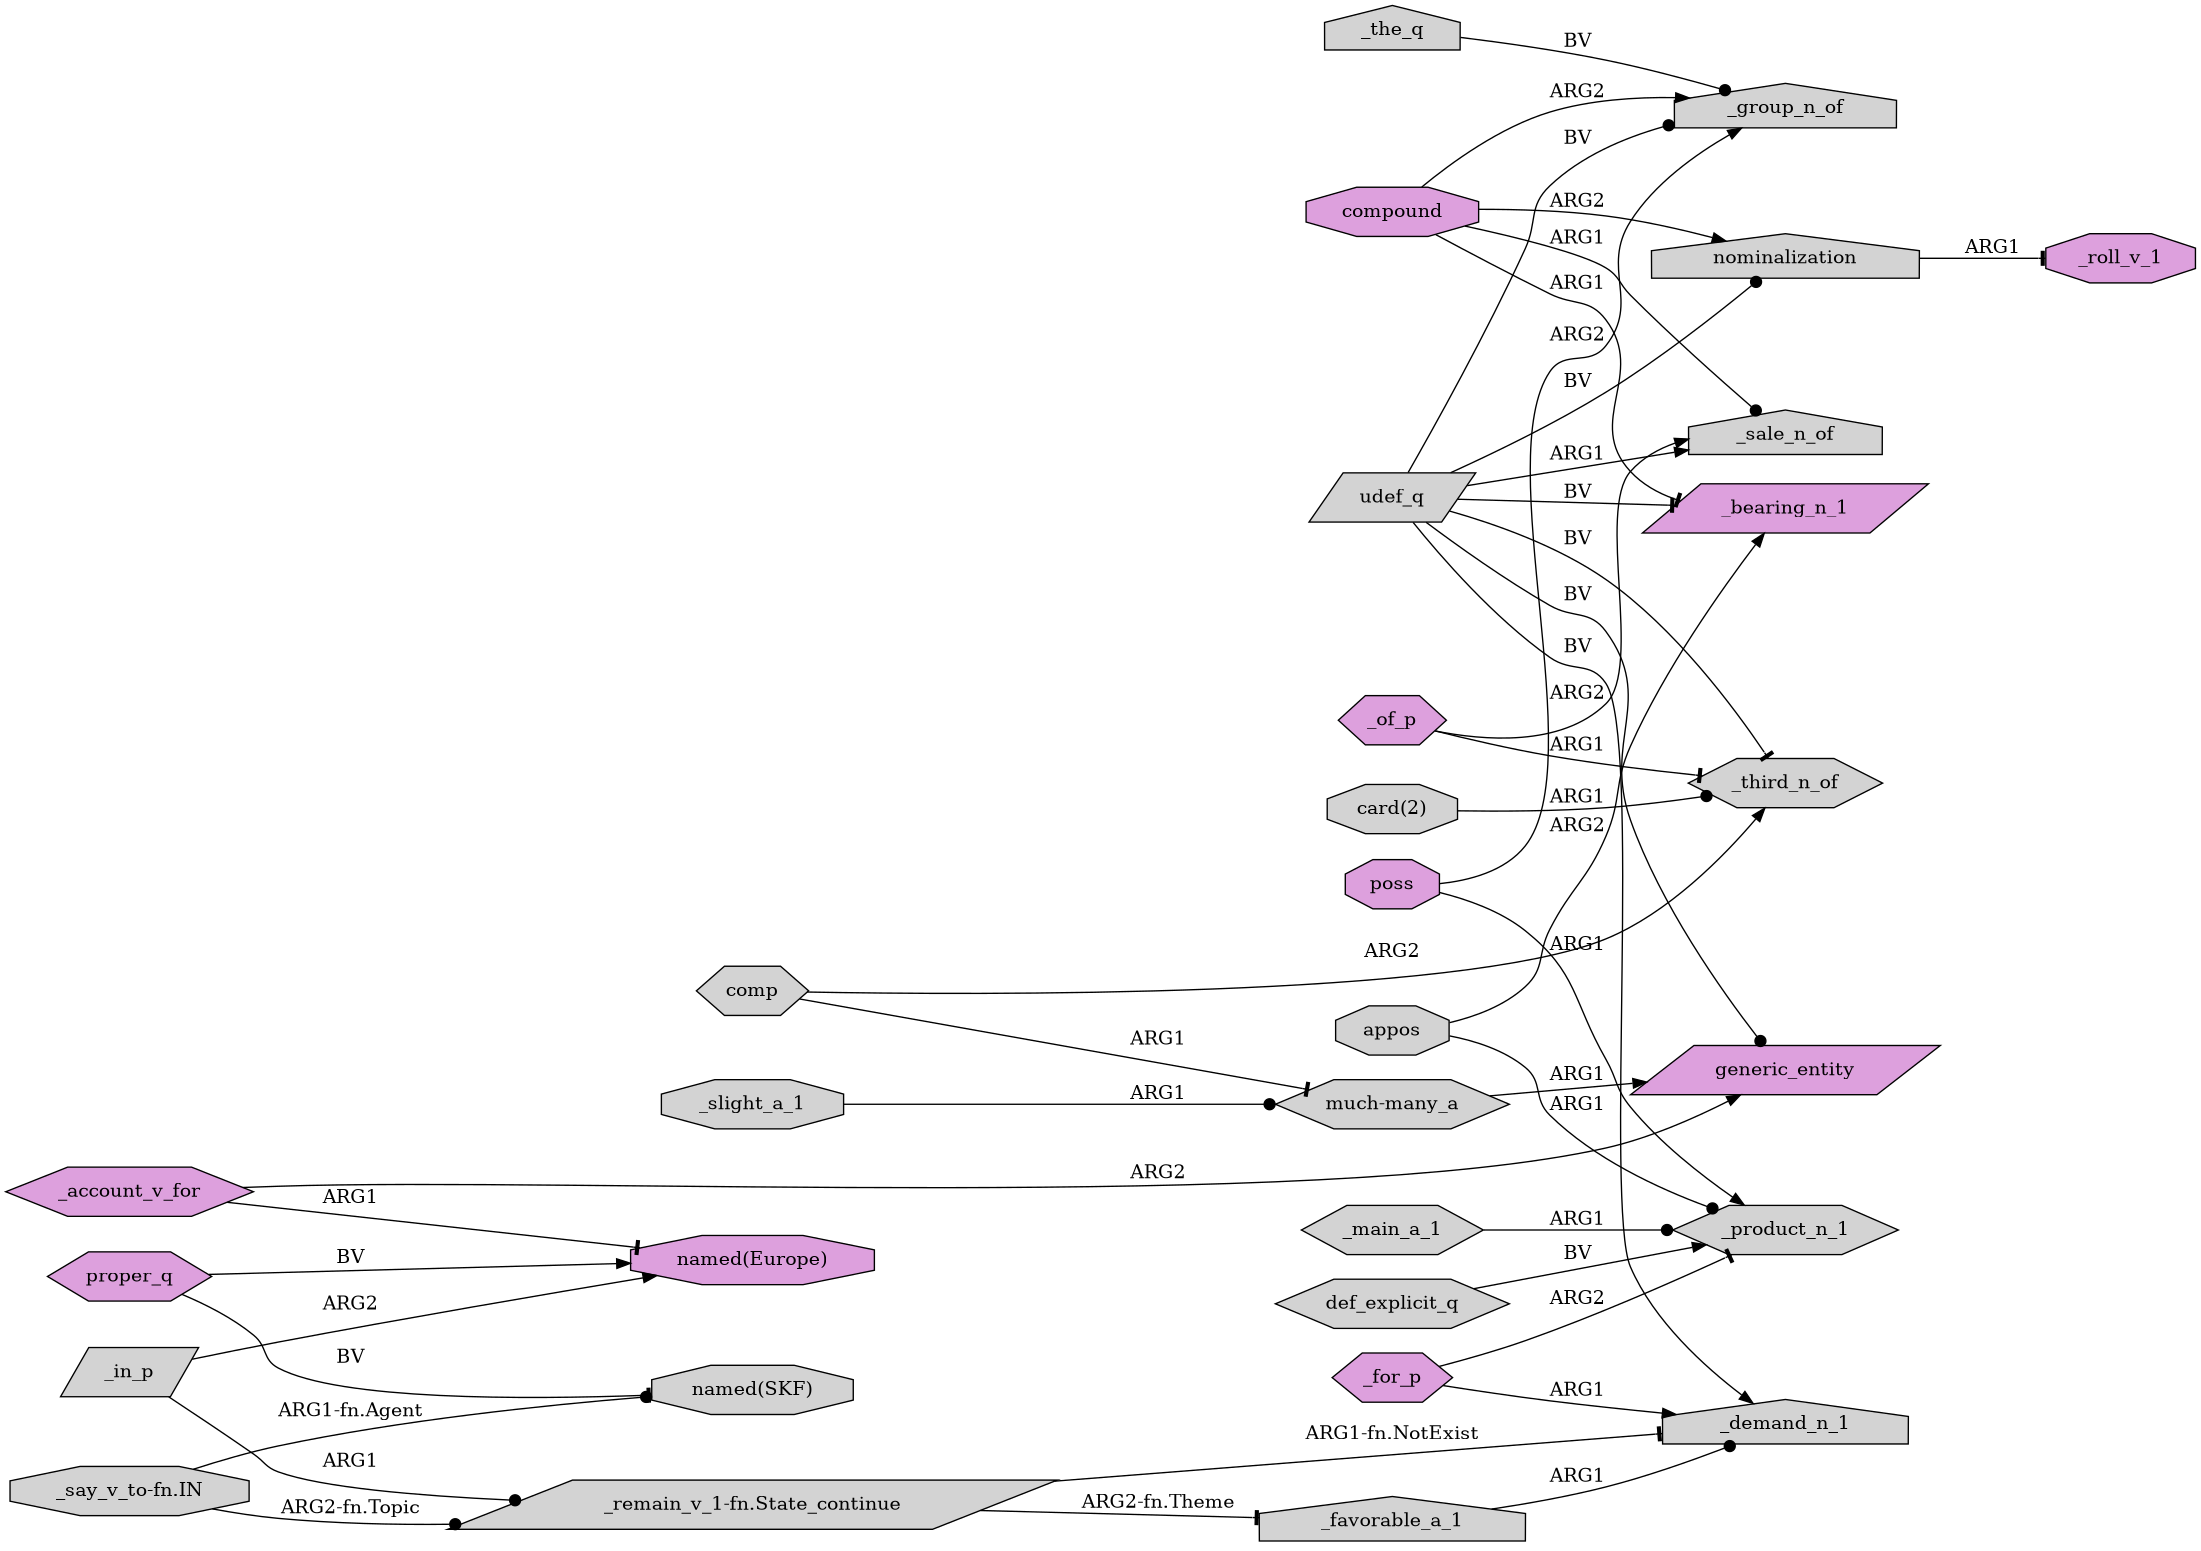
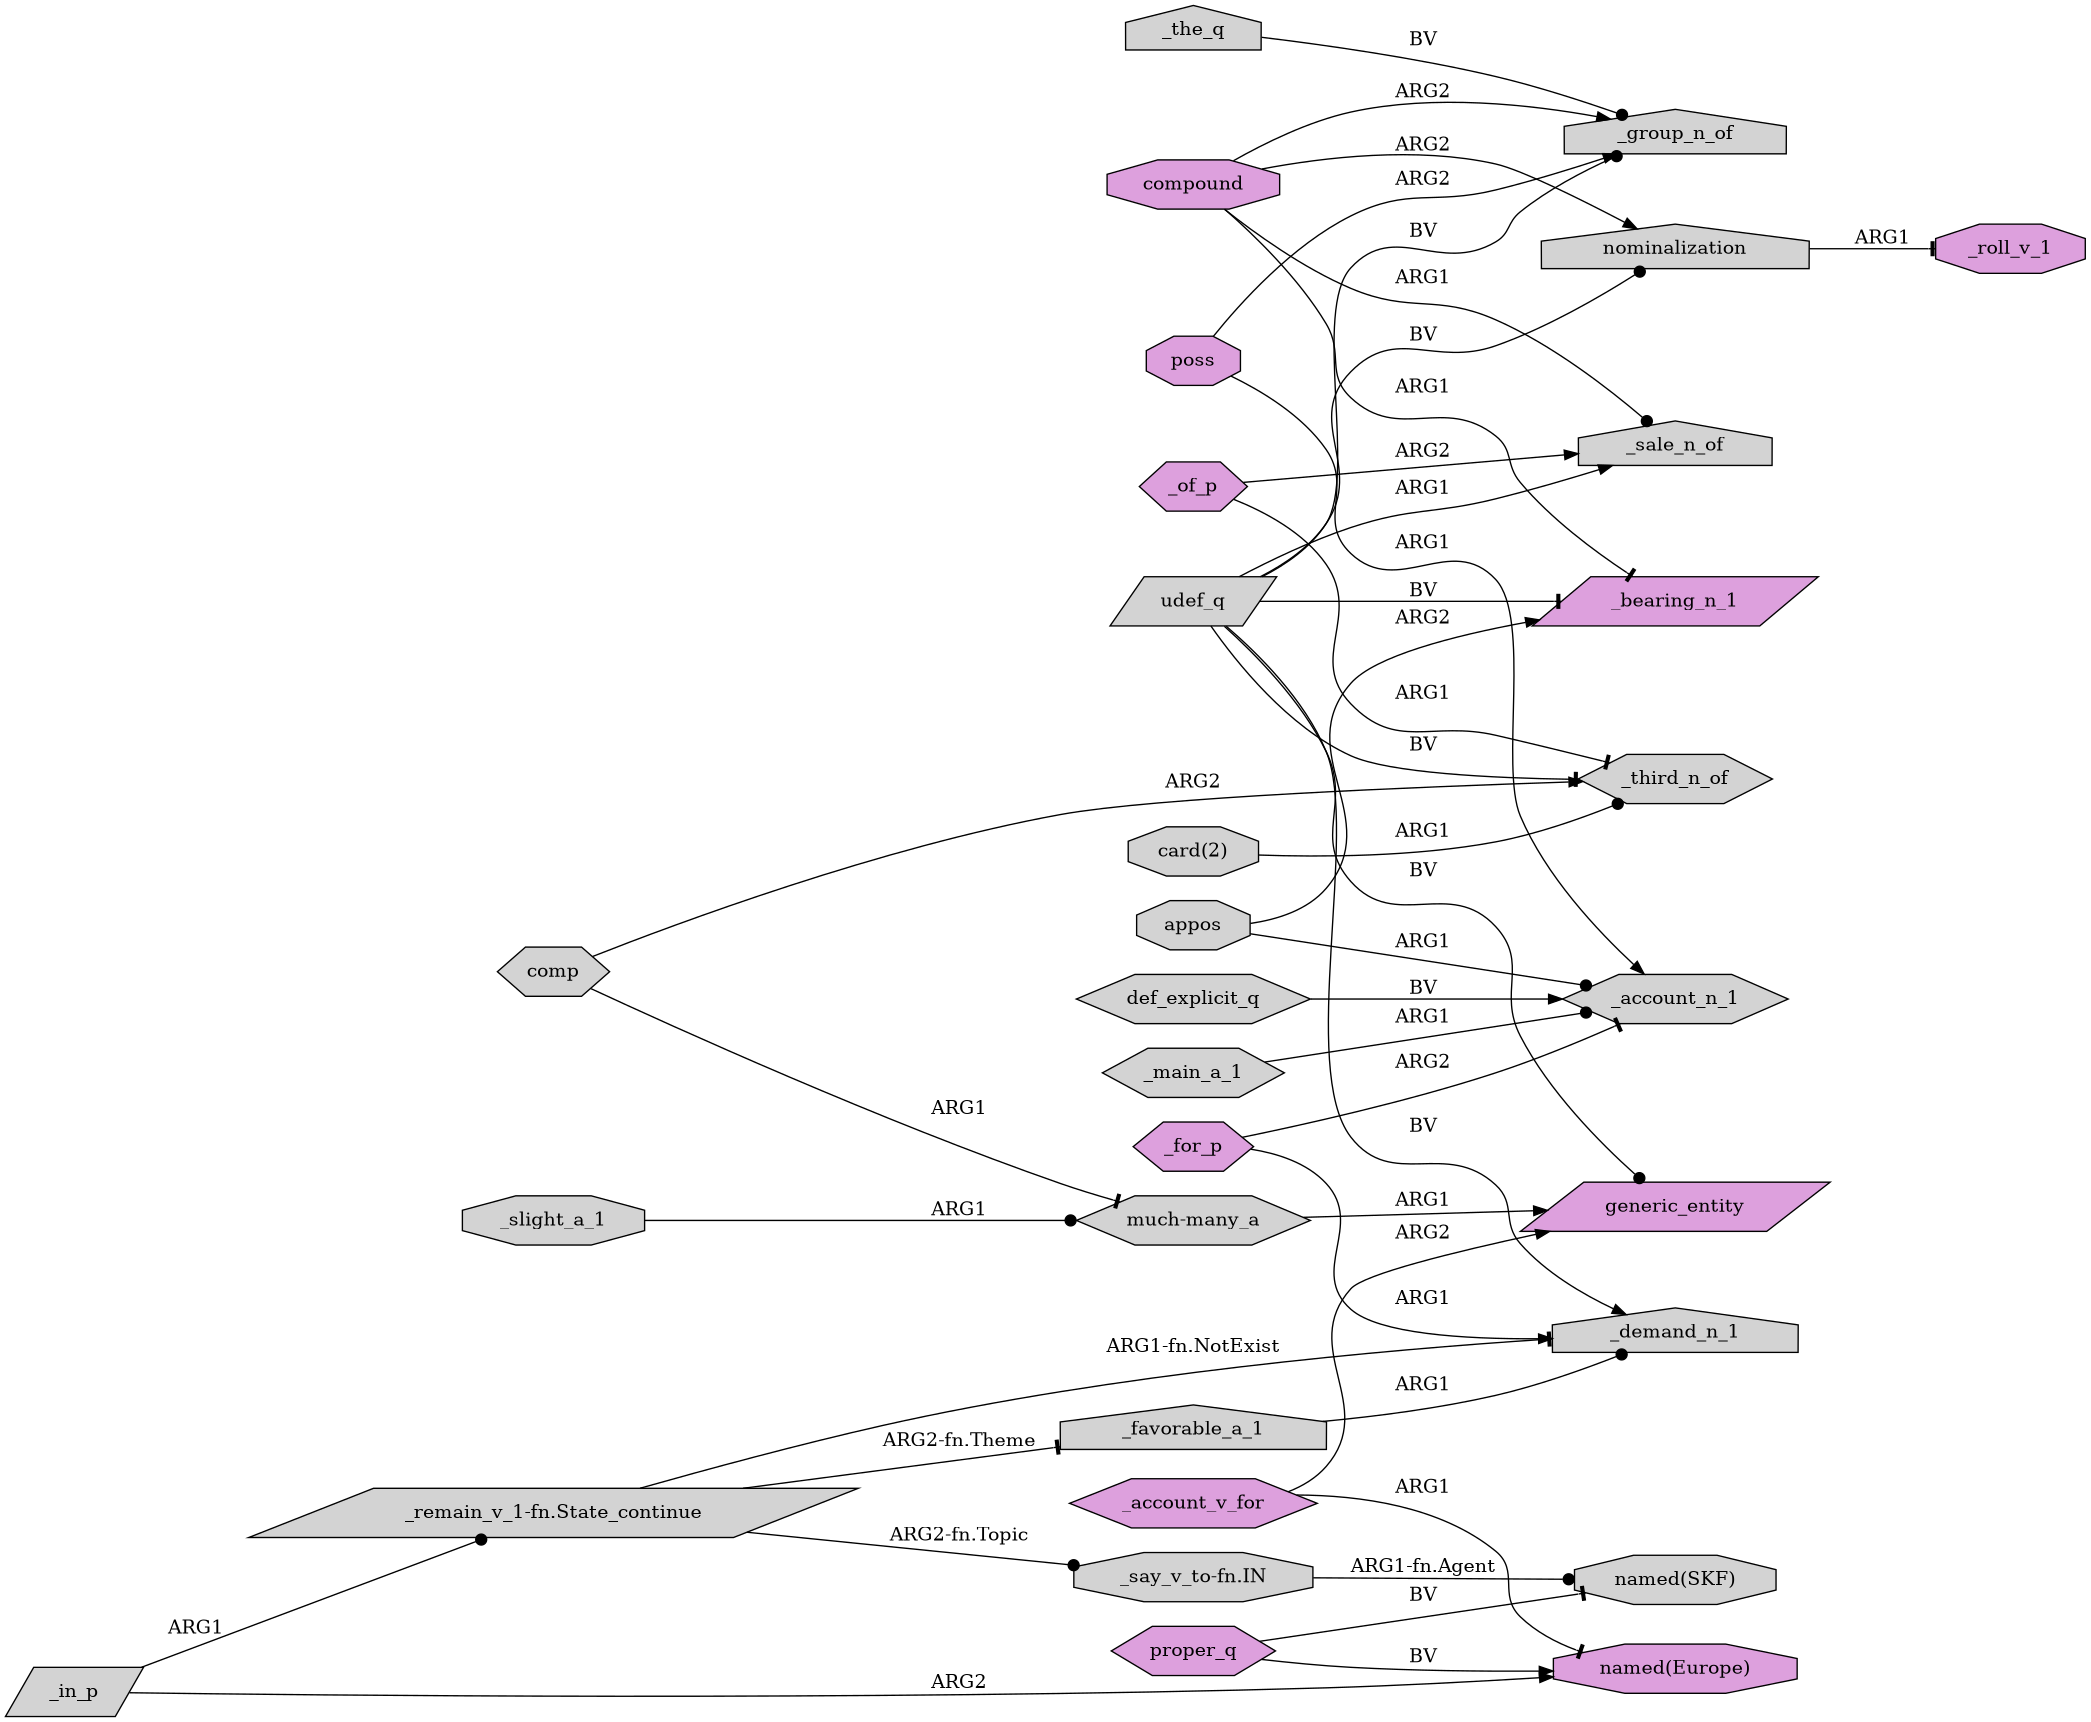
node "_product_n_1": label "_product_n_1" -> "_account_n_1"
edge "_say_v_to-fn.IN" -> "_remain_v_1-fn.State_continue": reversed
